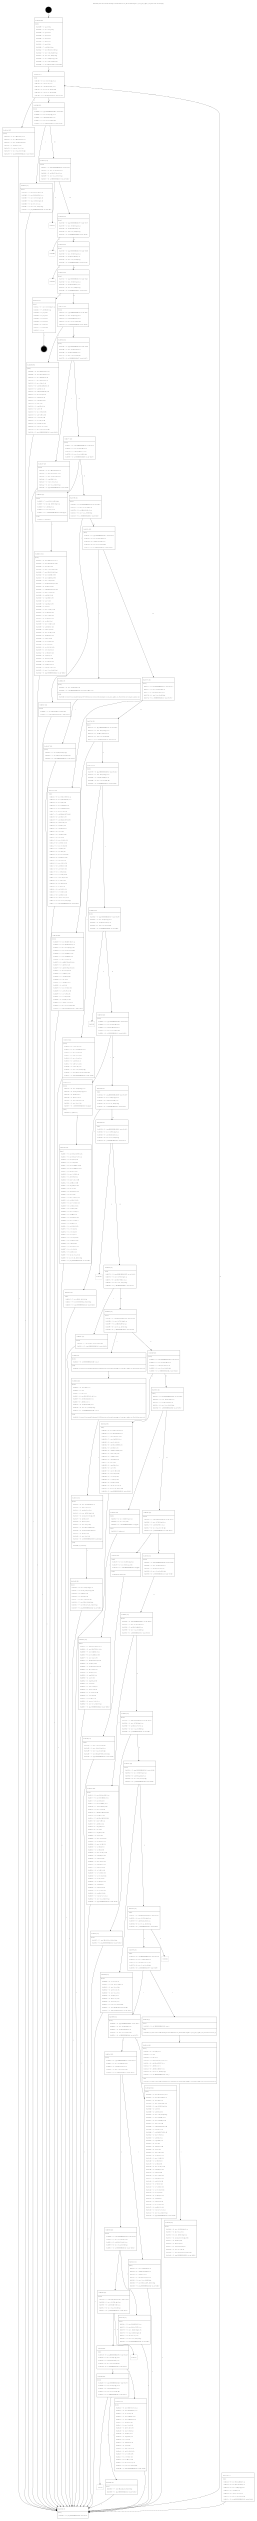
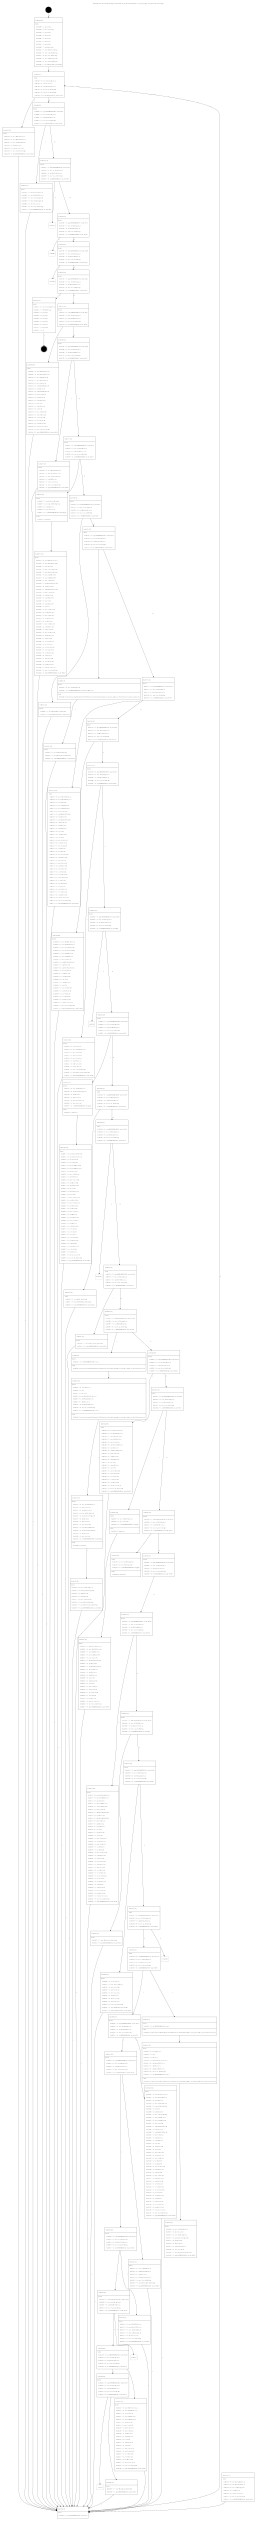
node "0x401a82 [21]": removed
